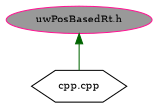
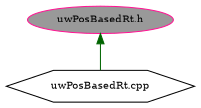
node "cpp.cpp": label "cpp.cpp" -> "uwPosBasedRt.cpp"
